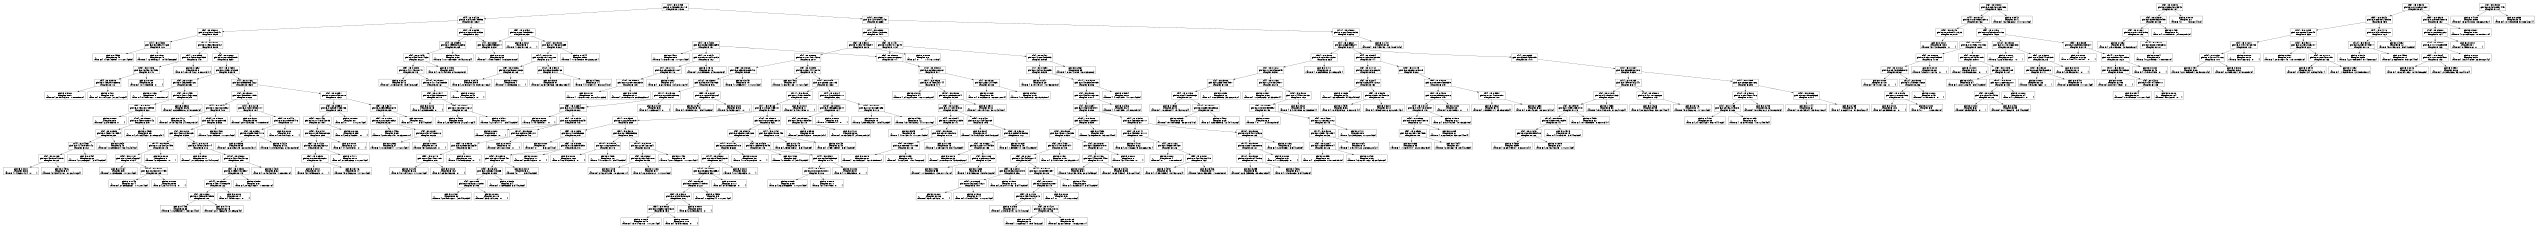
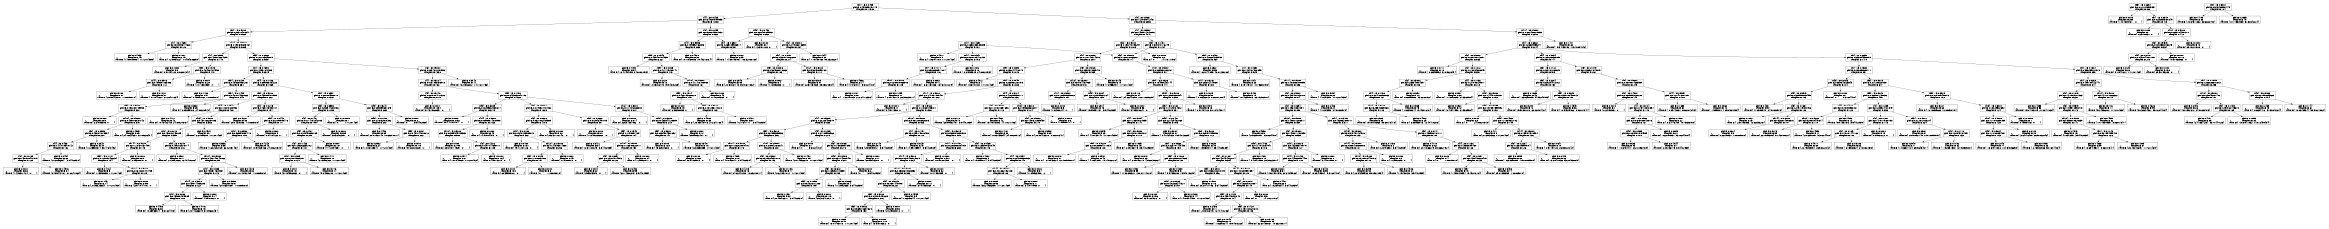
edge "X[3] <= 0.6062 gini = 0.182183833089 samples = 9657" -> "X[6] <= 0.5000 gini = 0.0234612037596 samples = 7338": added
node "X[7] <= 0.4369 gini = 0.288896680771 samples = 831": added
edge "X[11] <= 0.5000 gini = 0.0120355239082 samples = 807" -> "X[5] <= 0.2654 gini = 0.0121105325937 samples = 802": removed
